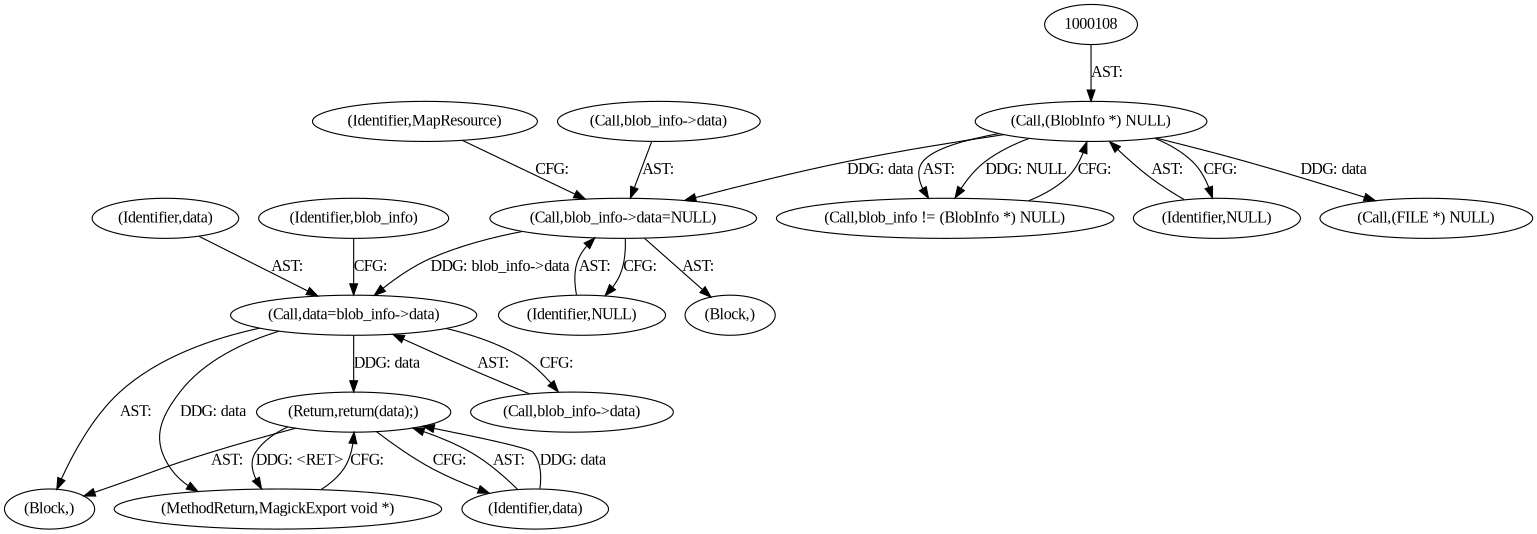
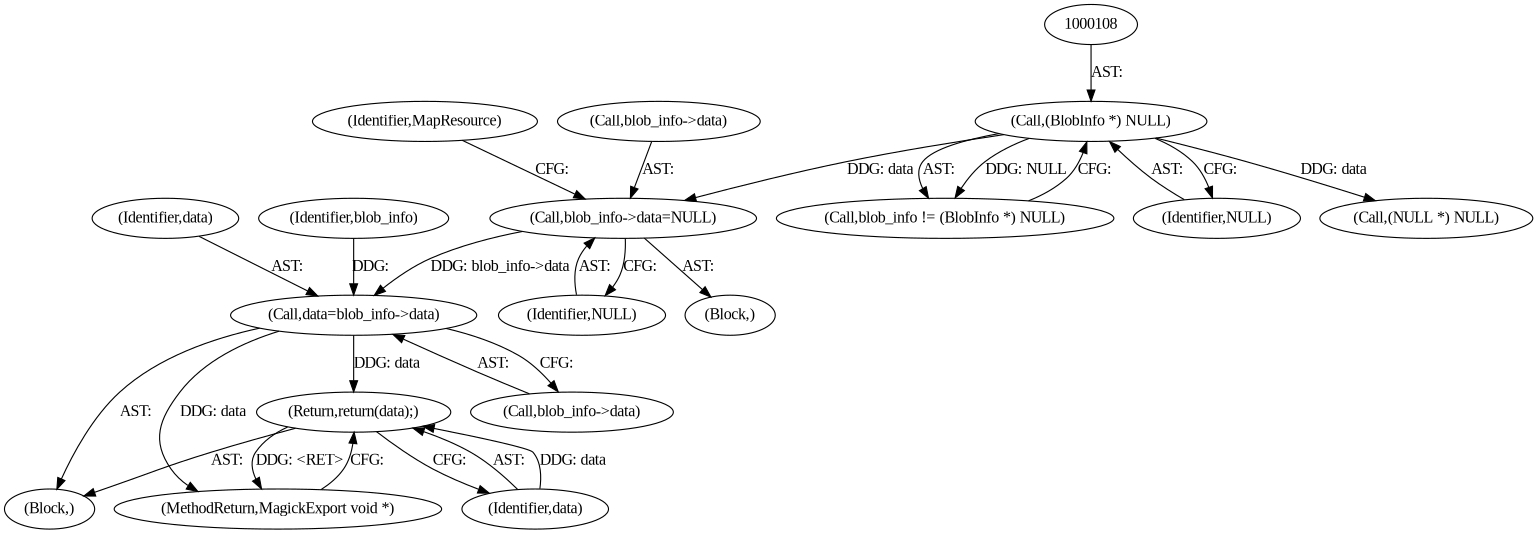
node "(Call,(FILE *) NULL)": label "(Call,(FILE *) NULL)" -> "(Call,(NULL *) NULL)"
edge "(Identifier,blob_info)" -> "(Call,data=blob_info->data)": label "CFG: " -> "DDG: "
